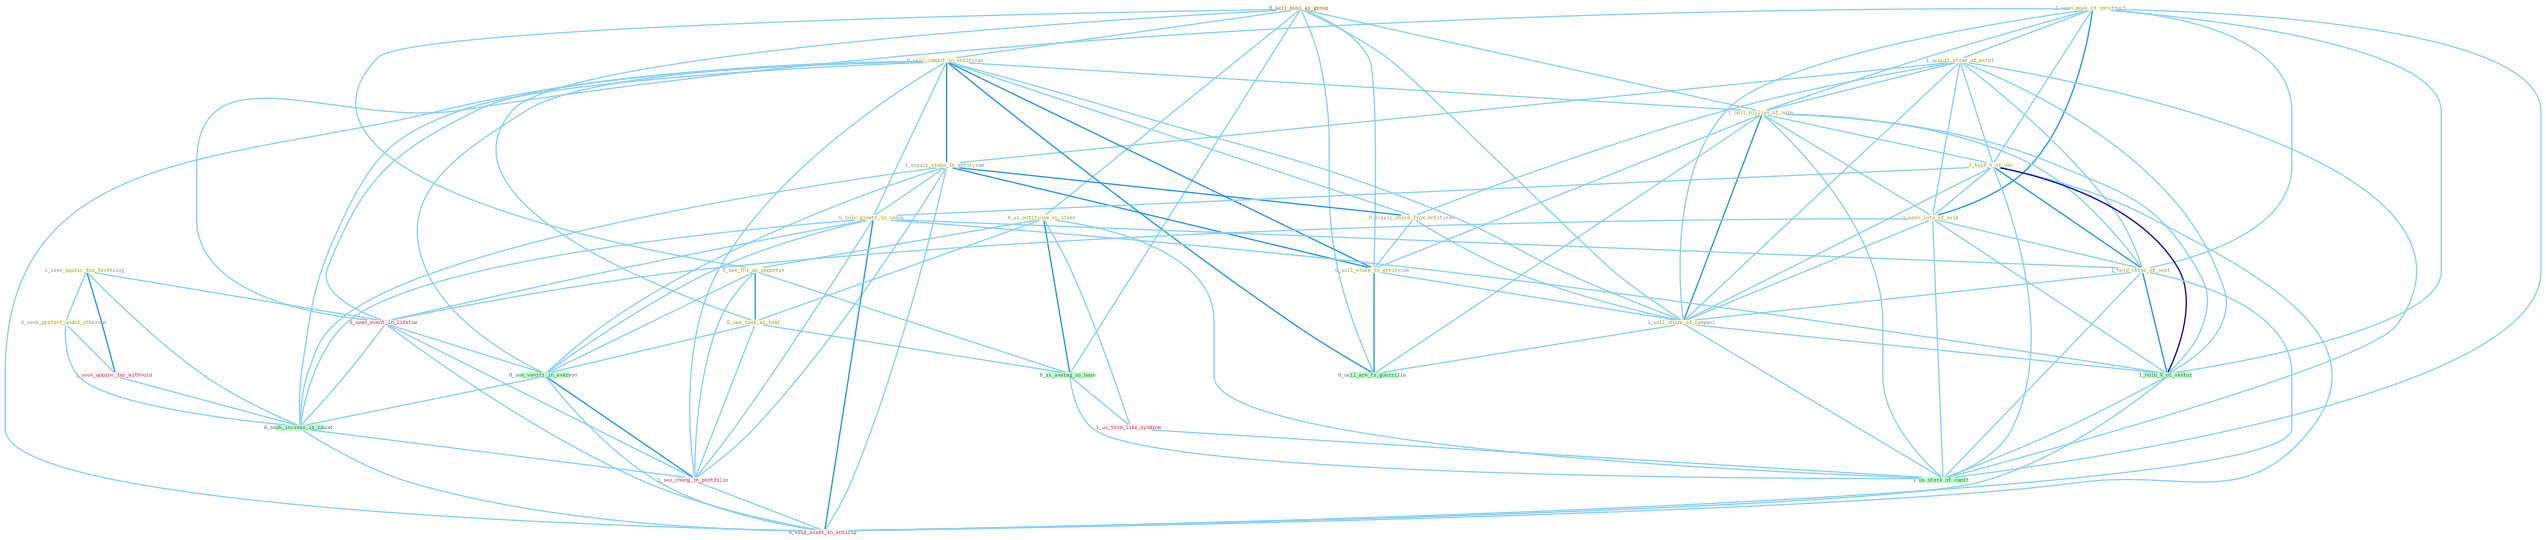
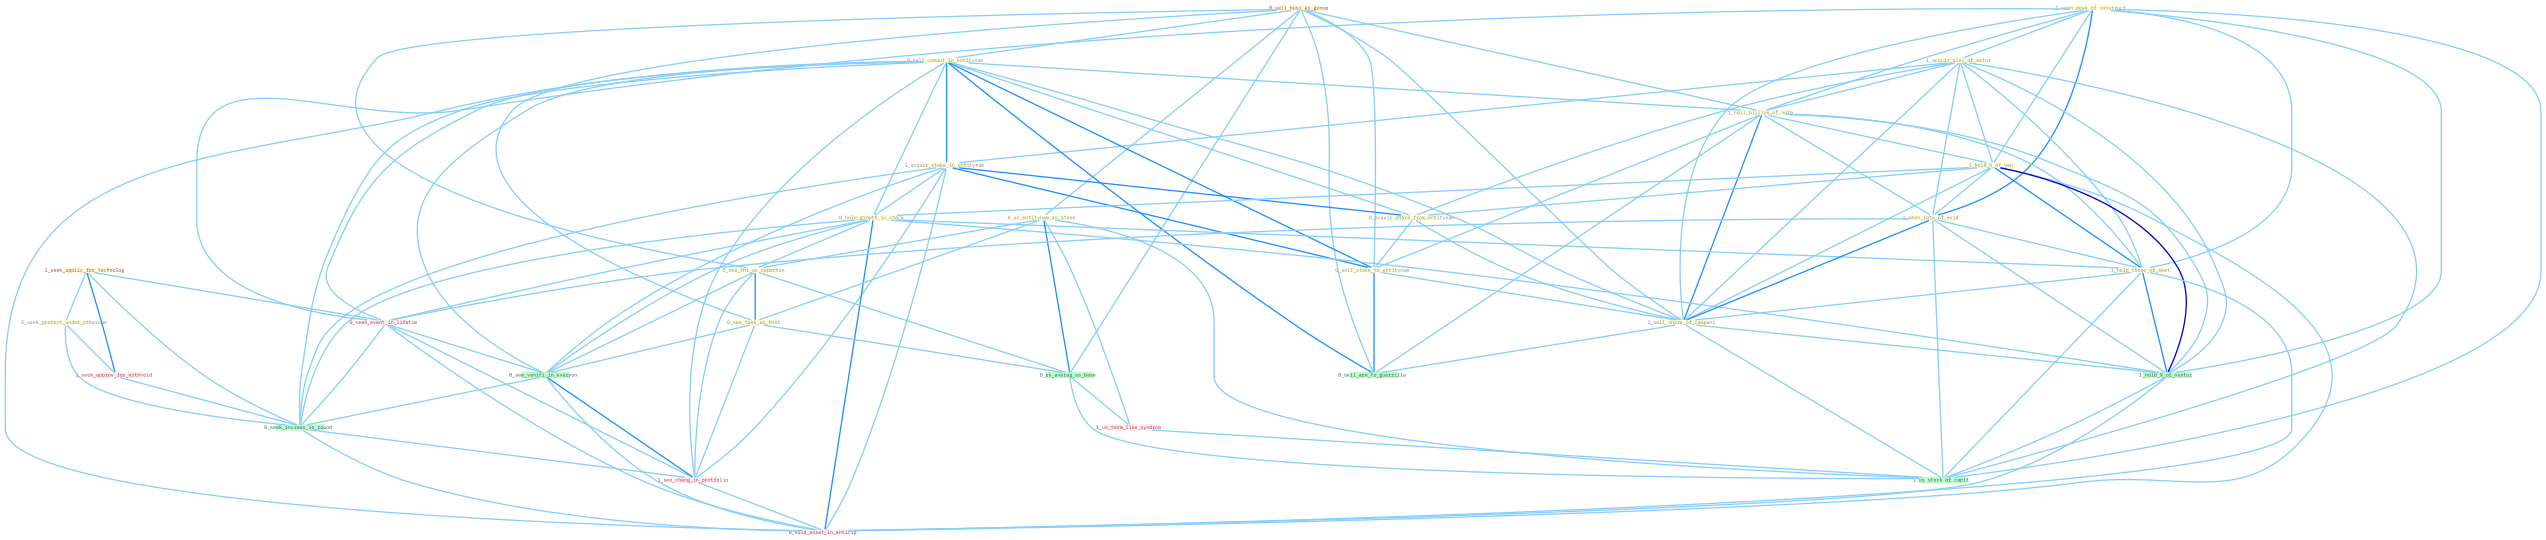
node "1_acquir_stone_of_estat": label "1_acquir_stone_of_estat" -> "1_acquir_piec_of_estat"
node "1_seek_applic_for_technolog": fontcolor #8b7d6b -> #b22222
edge "1_seen_iota_of_evid" -- "1_sell_share_of_compani": color #87cefa -> #1e90ff
edge "1_sell_billion_of_note" -- "1_us_stock_of_capit": removed
edge "1_hold_%_of_yen" -- "1_us_stock_of_capit": now "1_hold_%_of_yen" -- "0_acquir_share_from_entitynam"
edge "0_hold_growth_in_check" -- "1_see_chang_in_portfolio": now "0_hold_growth_in_check" -- "0_see_thi_as_opportun"
